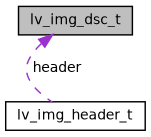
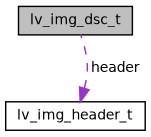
edge "lv_img_header_t" -> "lv_img_dsc_t": reversed
